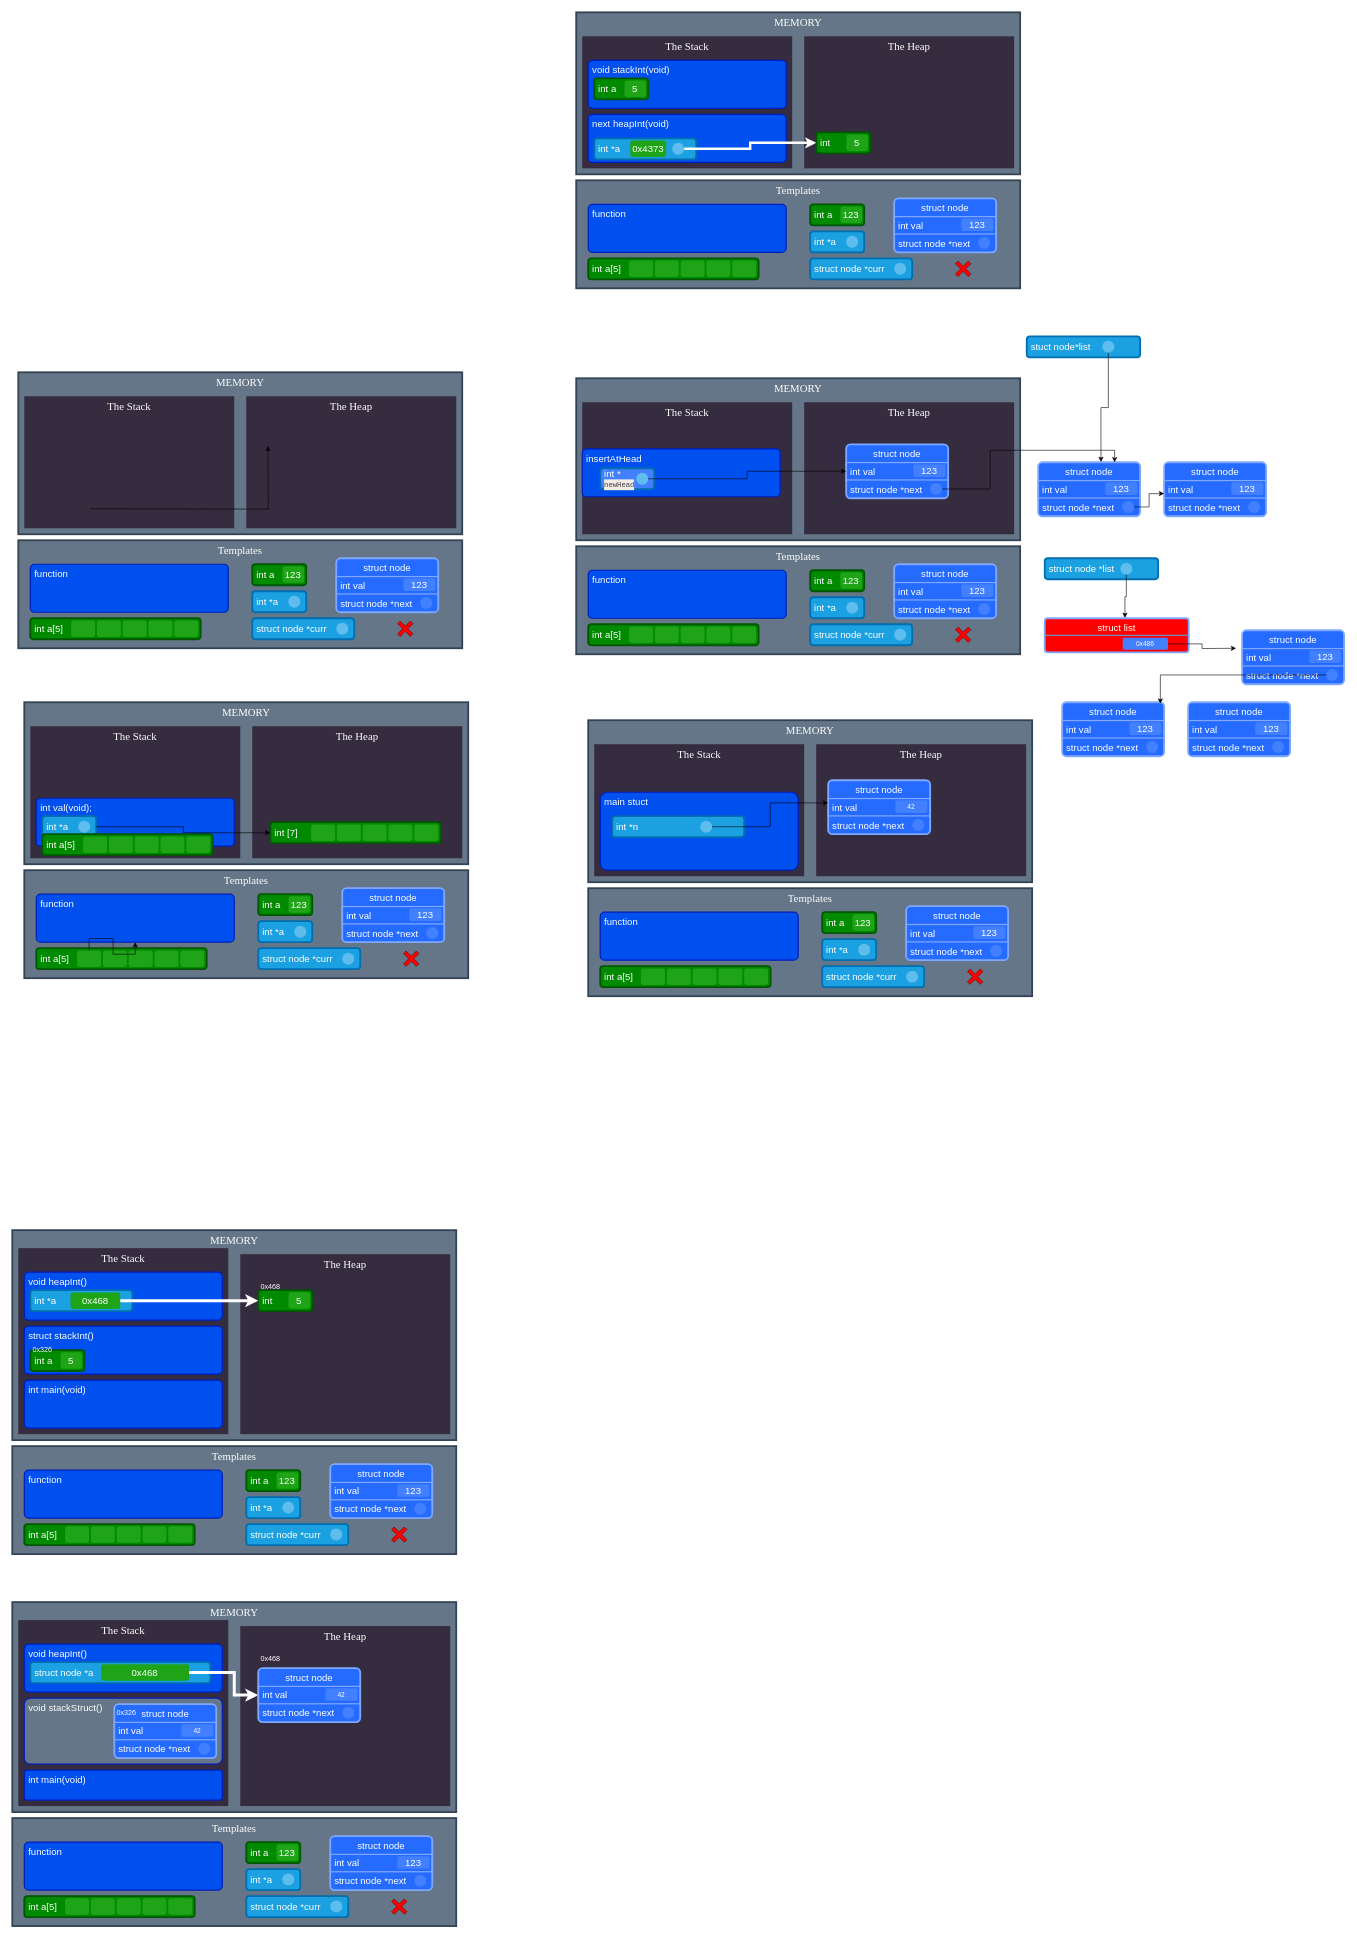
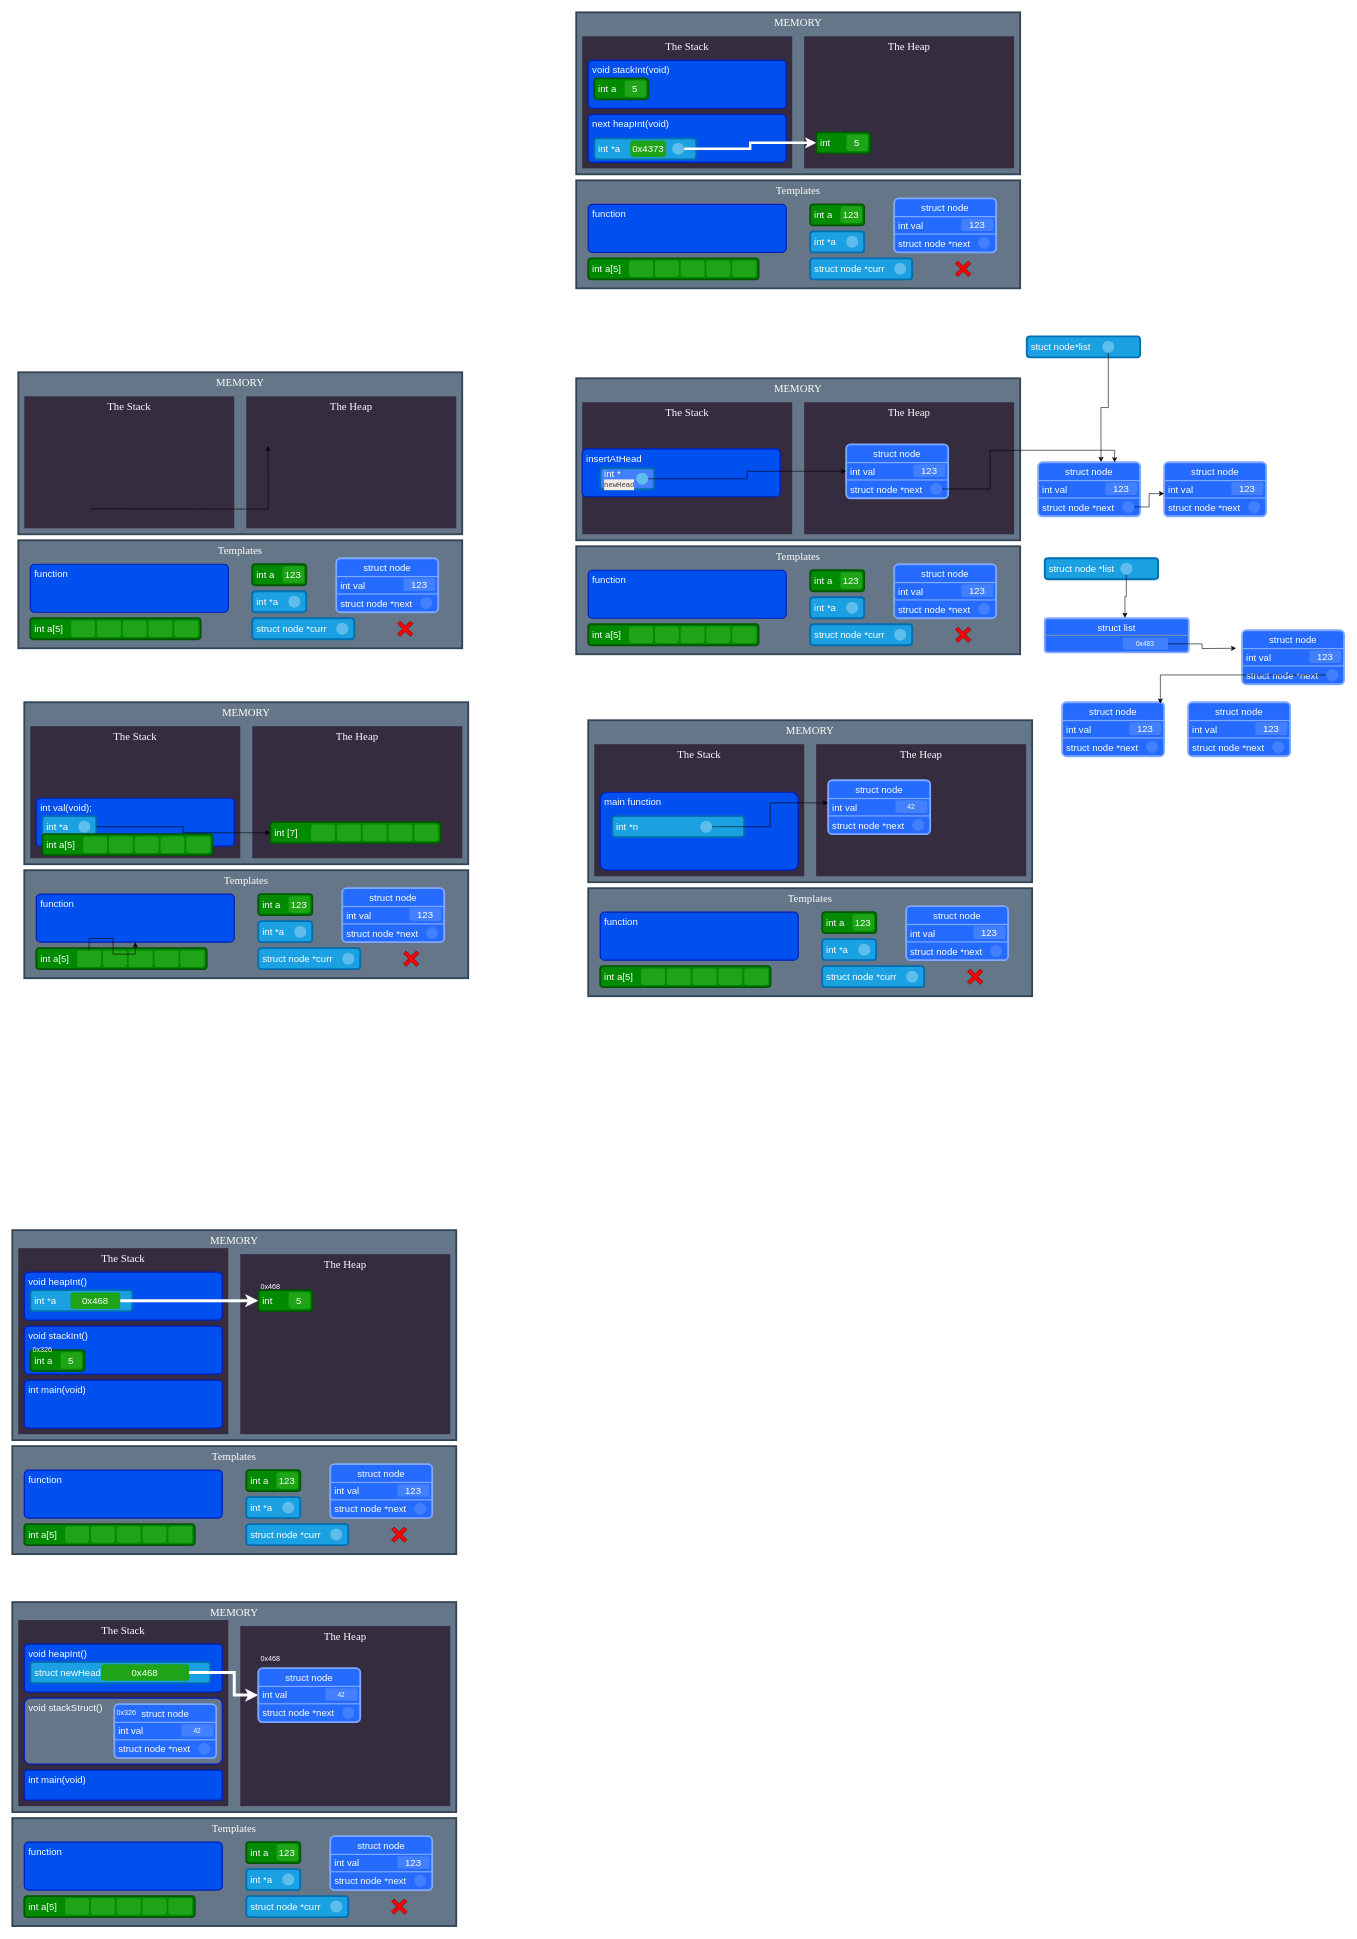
node "struct list": fillcolor #ff0000 -> #266bff
node "0x486": label "0x486" -> "0x483"
node "main stuct": label "main stuct" -> "main function"
node "struct stackInt()": label "struct stackInt()" -> "void stackInt()"
node "struct node *a": label "struct node *a" -> "struct newHead *a"
